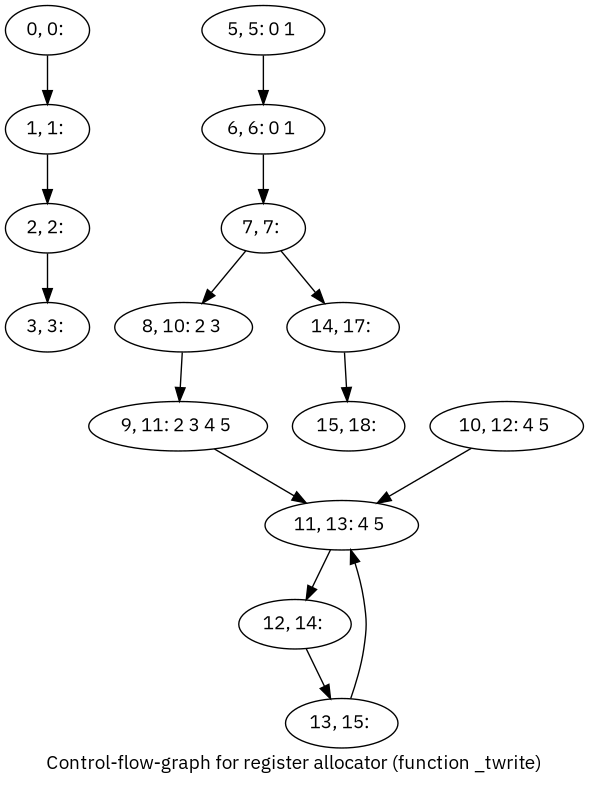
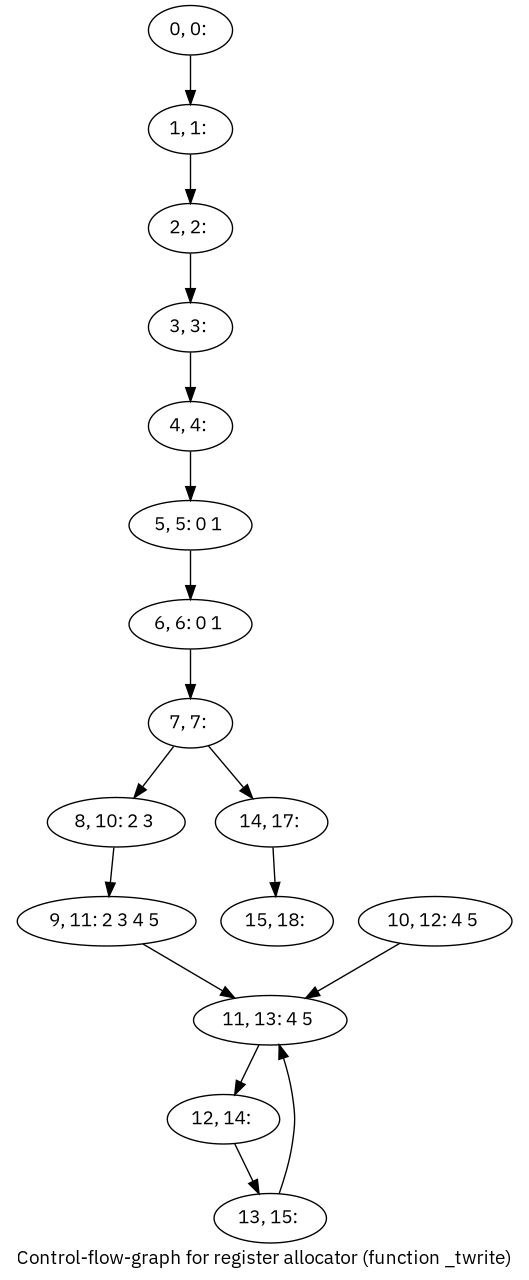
node "4, 4:": added
